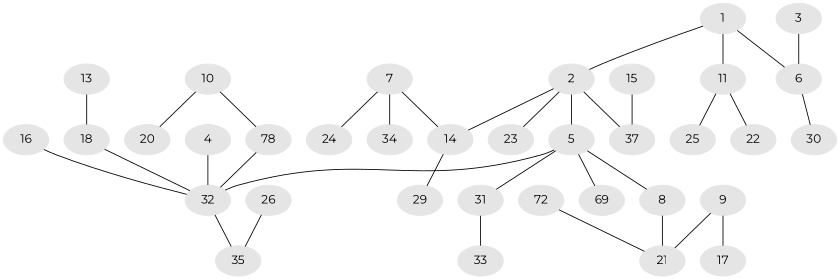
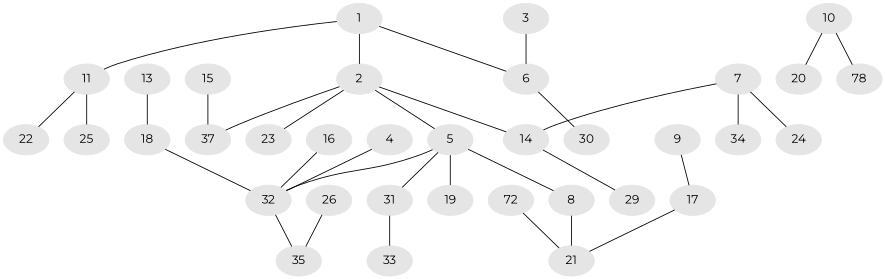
edge "78" -- "32": removed
node "69": label "69" -> "19"
edge "9" -- "21": now "17" -- "21"
